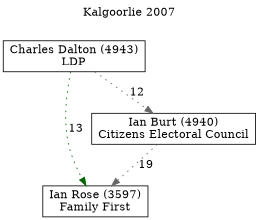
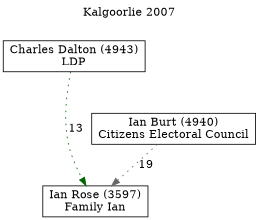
edge "Charles Dalton (4943) LDP" -> "Ian Burt (4940) Citizens Electoral Council": removed, label "12"
node "Ian Rose (3597) Family First": label "Ian Rose (3597) Family First" -> "Ian Rose (3597) Family Ian"
